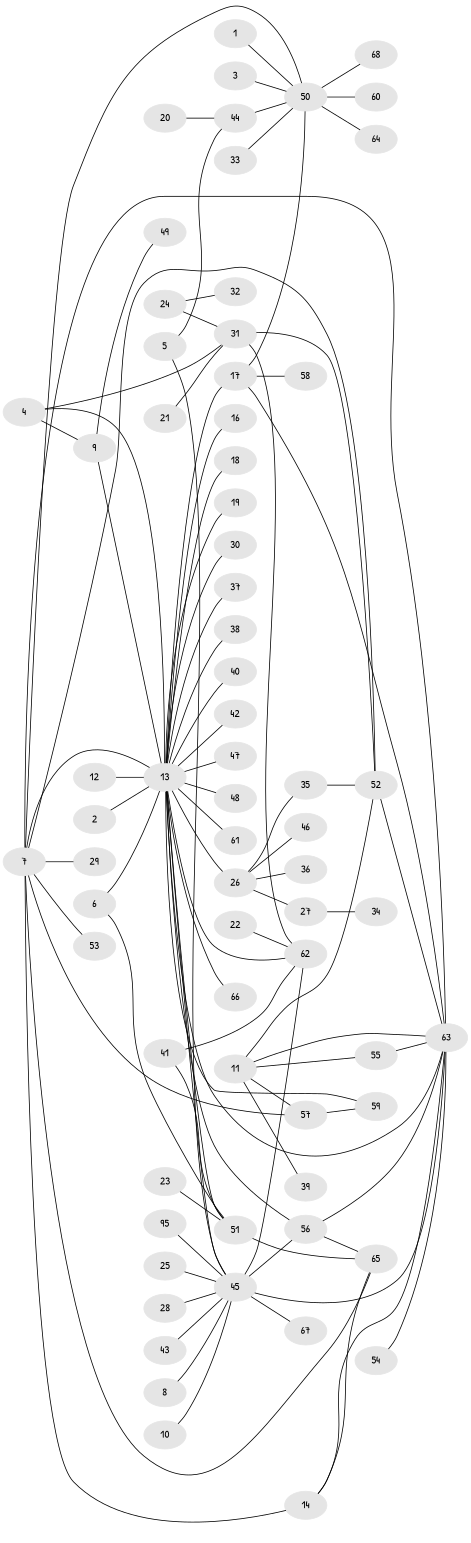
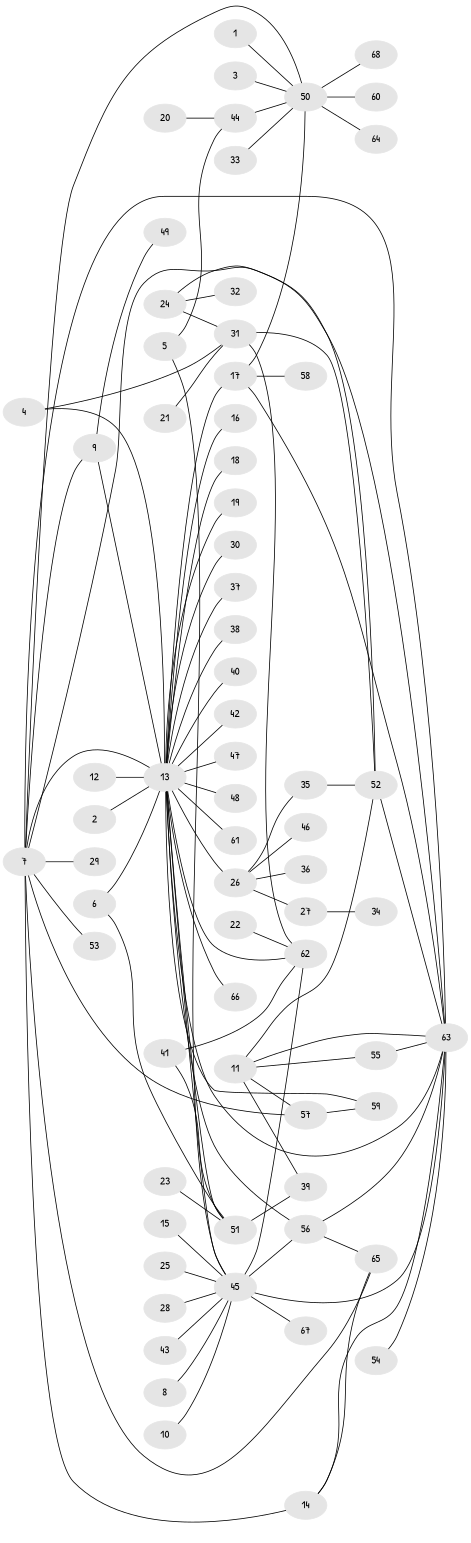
edge "4" -- "9": now "7" -- "9"
edge "24" -- "63": added
node "95": label "95" -> "15"
edge "51" -- "65": now "51" -- "39"
